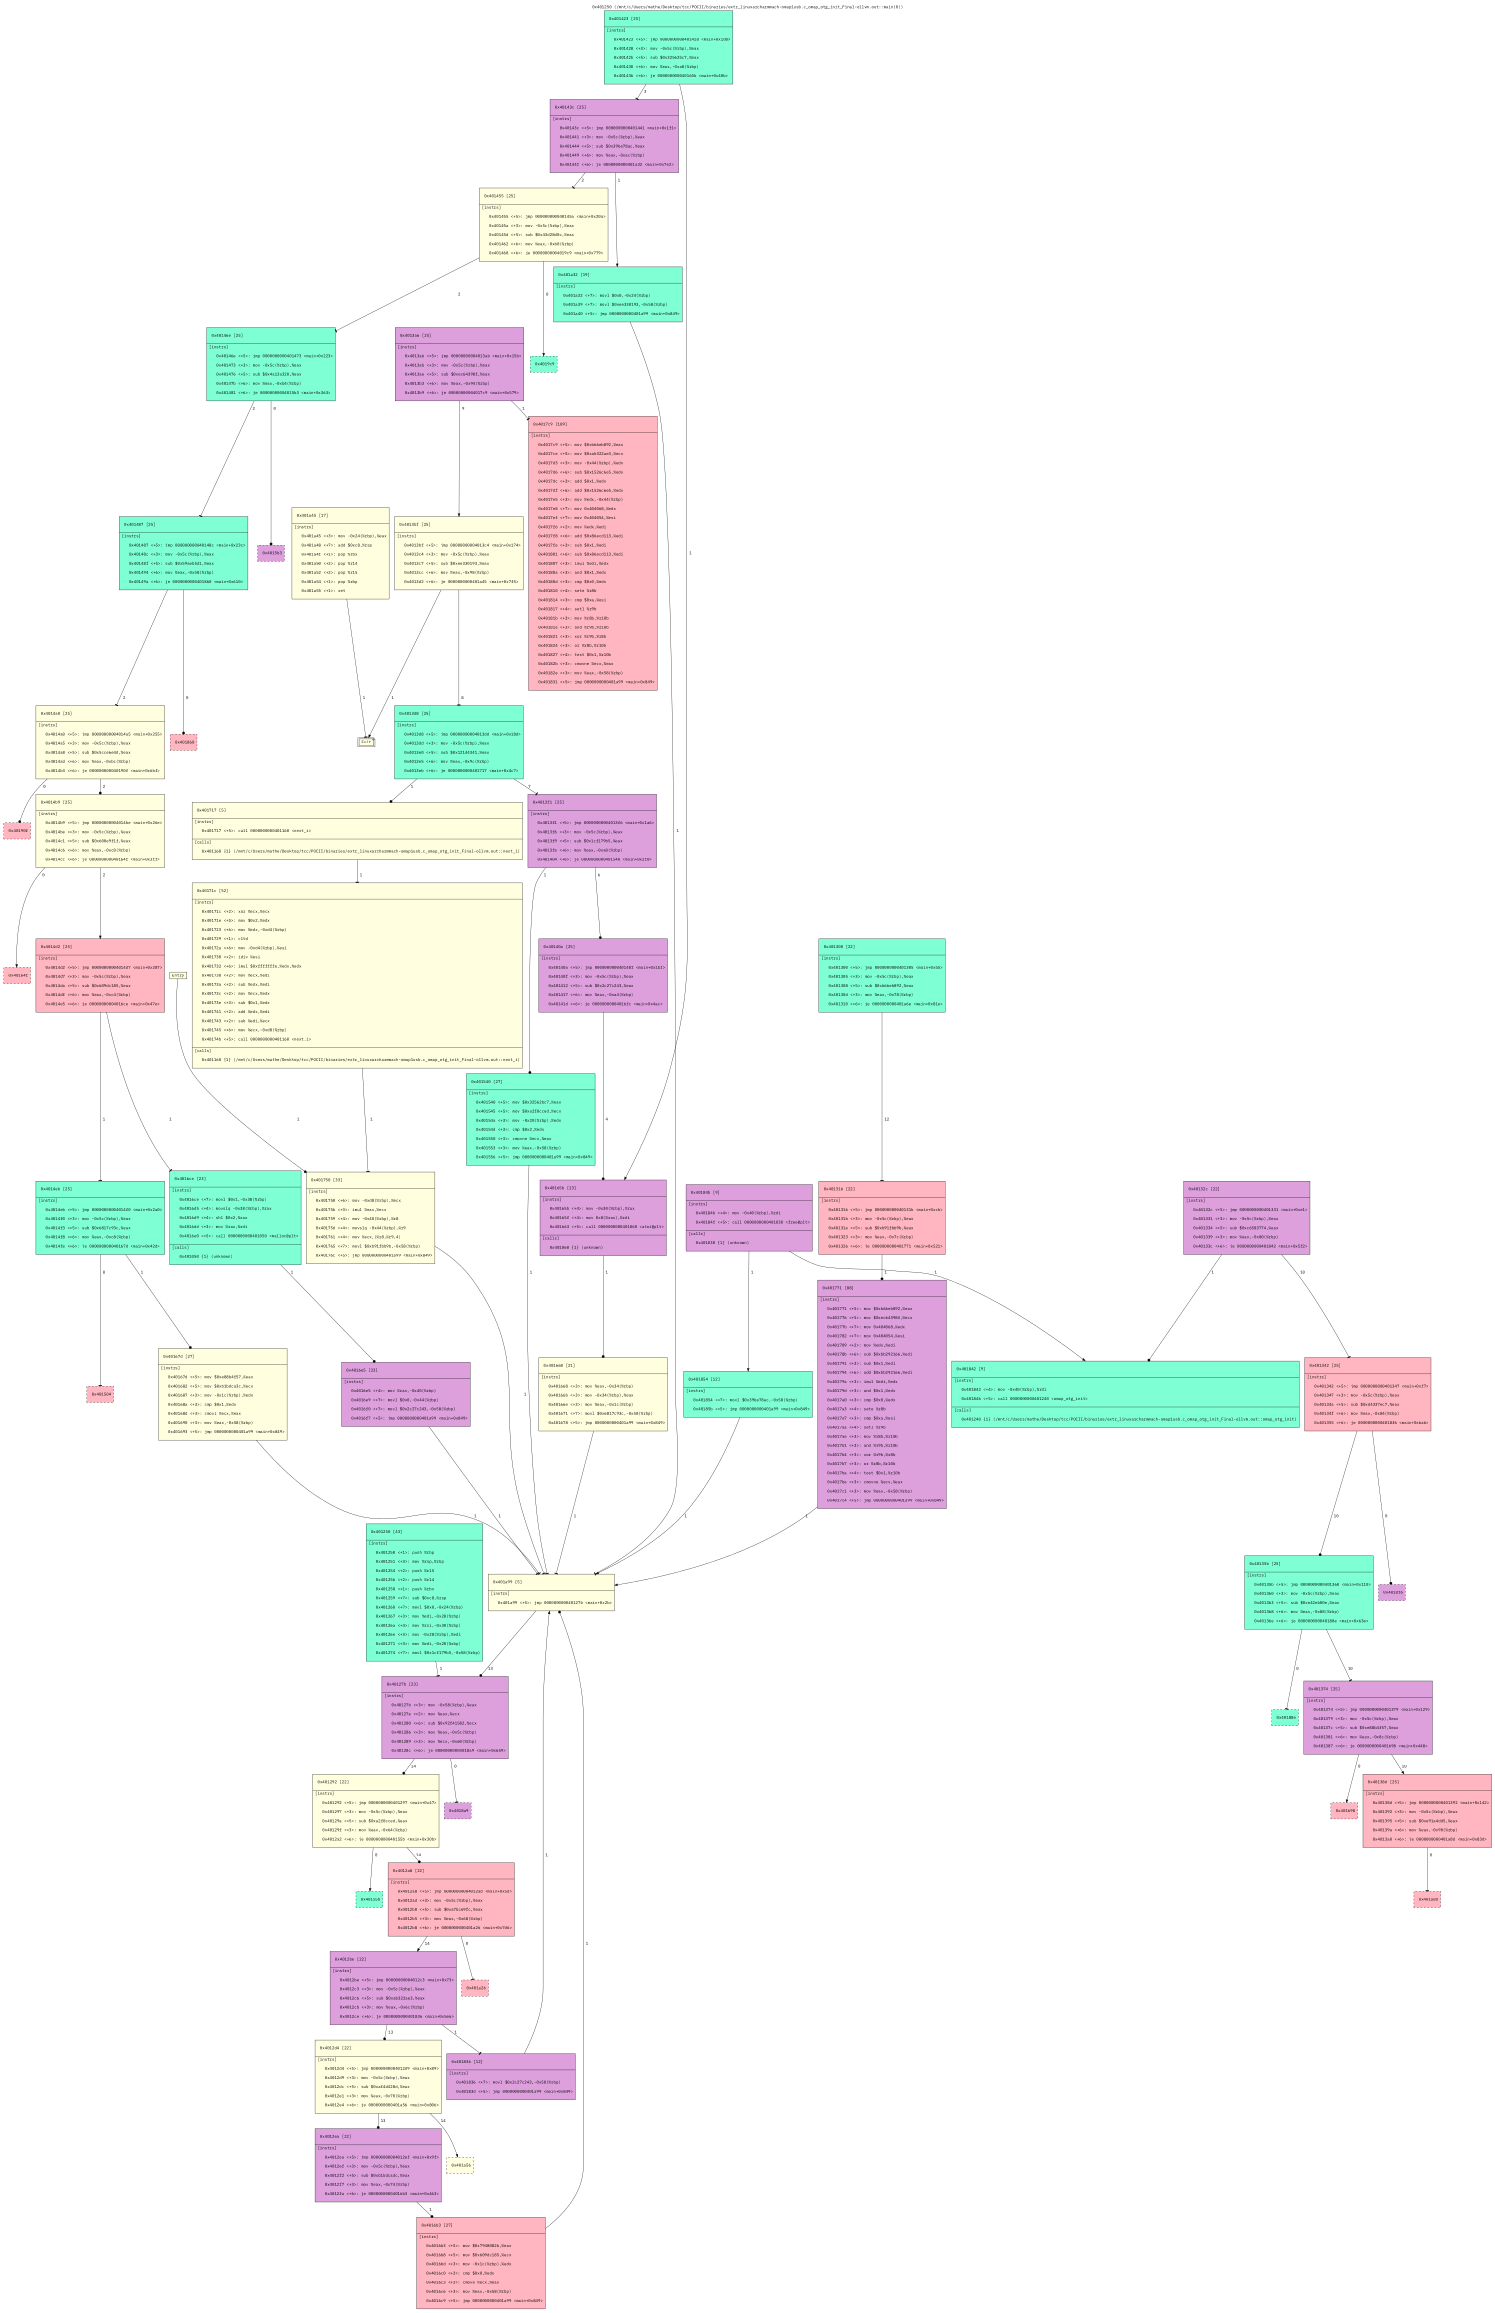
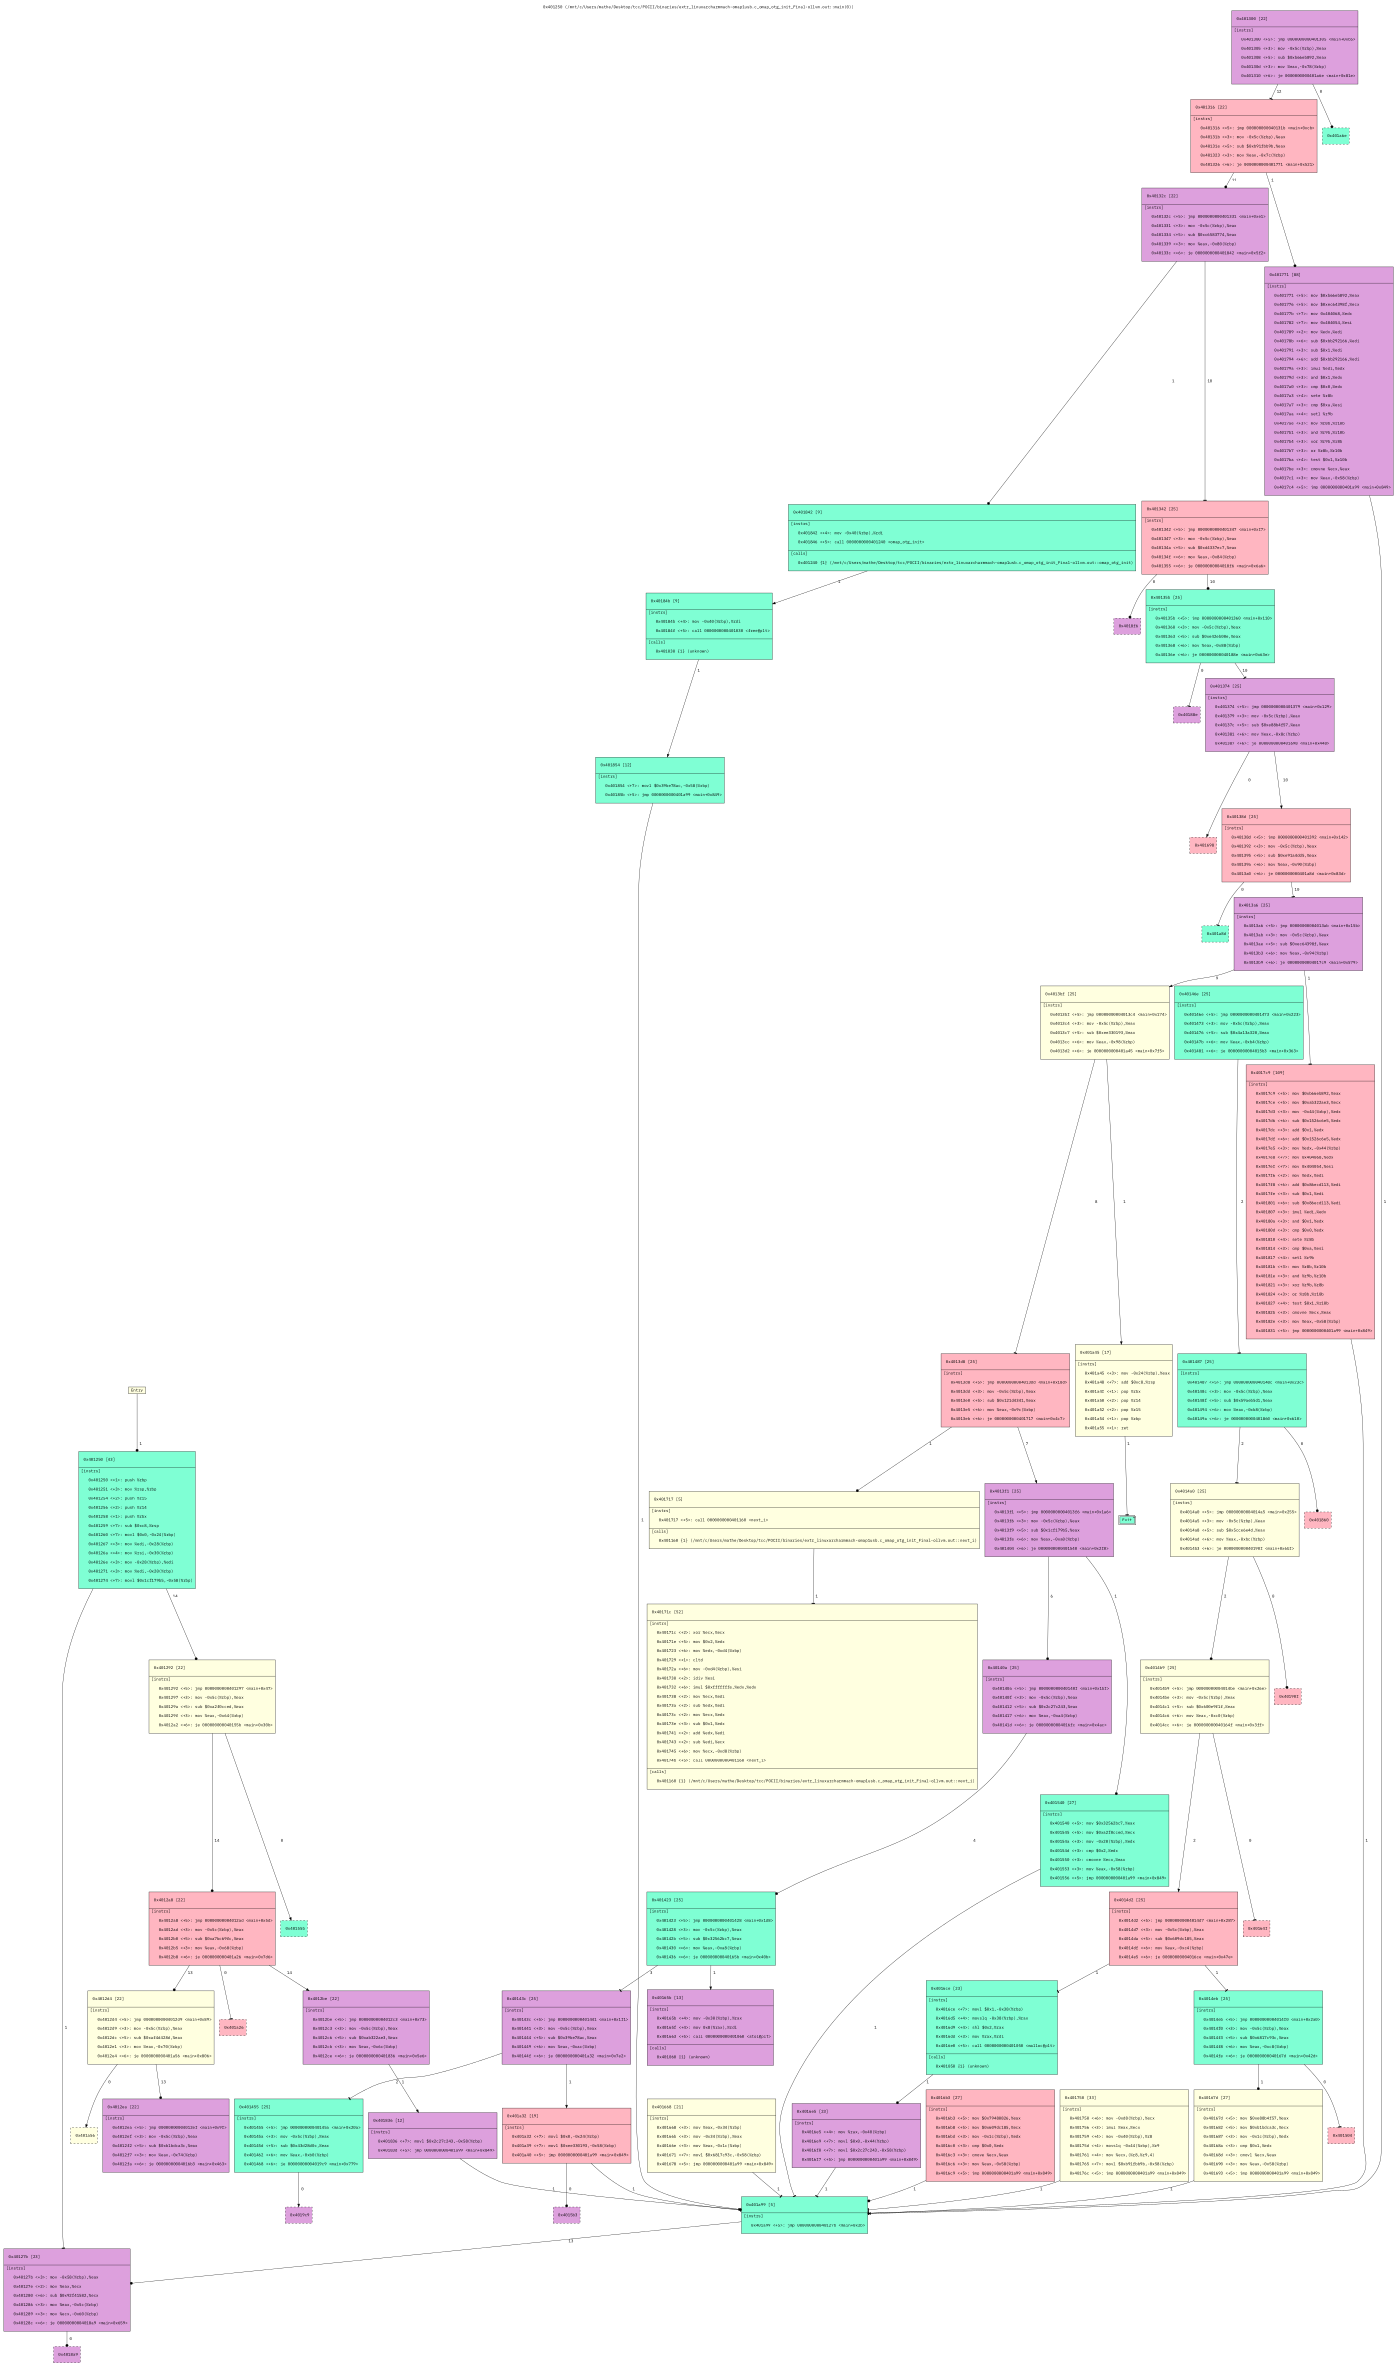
node "0x401a6e": added
edge "0x401316 [22]" -> "0x40132c [22]": added, label "11"
node "0x401455 [25]": fillcolor lightyellow -> aquamarine
edge "0x401455 [25]" -> "0x40146e [25]": removed, label "2"
node "0x401a32 [19]": fillcolor aquamarine -> lightpink
node "0x4019c9": fillcolor aquamarine -> plum
edge "0x40146e [25]" -> "0x4015b3": now "0x401a32 [19]" -> "0x4015b3"
edge "0x4013bf [25]" -> "Exit": now "0x4013bf [25]" -> "0x401a45 [17]"
node "Exit": fillcolor lightyellow -> aquamarine
node "0x4013d8 [25]": fillcolor aquamarine -> lightpink
edge "0x4013d8 [25]" -> "0x4013f1 [25]": arrowhead tee -> normal
edge "0x40138d [25]" -> "0x4013a6 [25]": added, label "10"
edge "0x4014b9 [25]" -> "0x40164f": arrowhead normal -> tee
node "0x401300 [22]": fillcolor aquamarine -> plum
edge "Entry" -> "0x401750 [33]": now "Entry" -> "0x401250 [43]"
edge "0x40140a [25]" -> "0x40165b [13]": now "0x40140a [25]" -> "0x401423 [25]"
edge "0x40171c [52]" -> "0x401750 [33]": removed, label "1"
node "0x40184b [9]": fillcolor plum -> aquamarine
edge "0x40184b [9]" -> "0x401842 [9]": reversed
edge "0x40165b [13]" -> "0x401668 [21]": removed, label "1"
node "0x401a99 [5]": fillcolor lightyellow -> aquamarine
node "0x40188e": fillcolor aquamarine -> plum
edge "0x40127b [23]" -> "0x401292 [22]": now "0x401250 [43]" -> "0x401292 [22]"
edge "0x40127b [23]" -> "0x4018a9": arrowhead tee -> dot
edge "0x401836 [12]" -> "0x401a99 [5]": arrowhead normal -> dot
node "0x401a8d": fillcolor lightpink -> aquamarine
edge "0x4017c9 [109]" -> "0x401a99 [5]": added, label "1"
edge "0x4012be [22]" -> "0x4012d4 [22]": now "0x4012a8 [22]" -> "0x4012d4 [22]"
edge "0x4012be [22]" -> "0x401836 [12]": arrowhead tee -> normal
edge "0x4012d4 [22]" -> "0x401a56": label " 14" -> " 0"
edge "0x4012ea [22]" -> "0x4016b3 [27]": removed, label "1"
